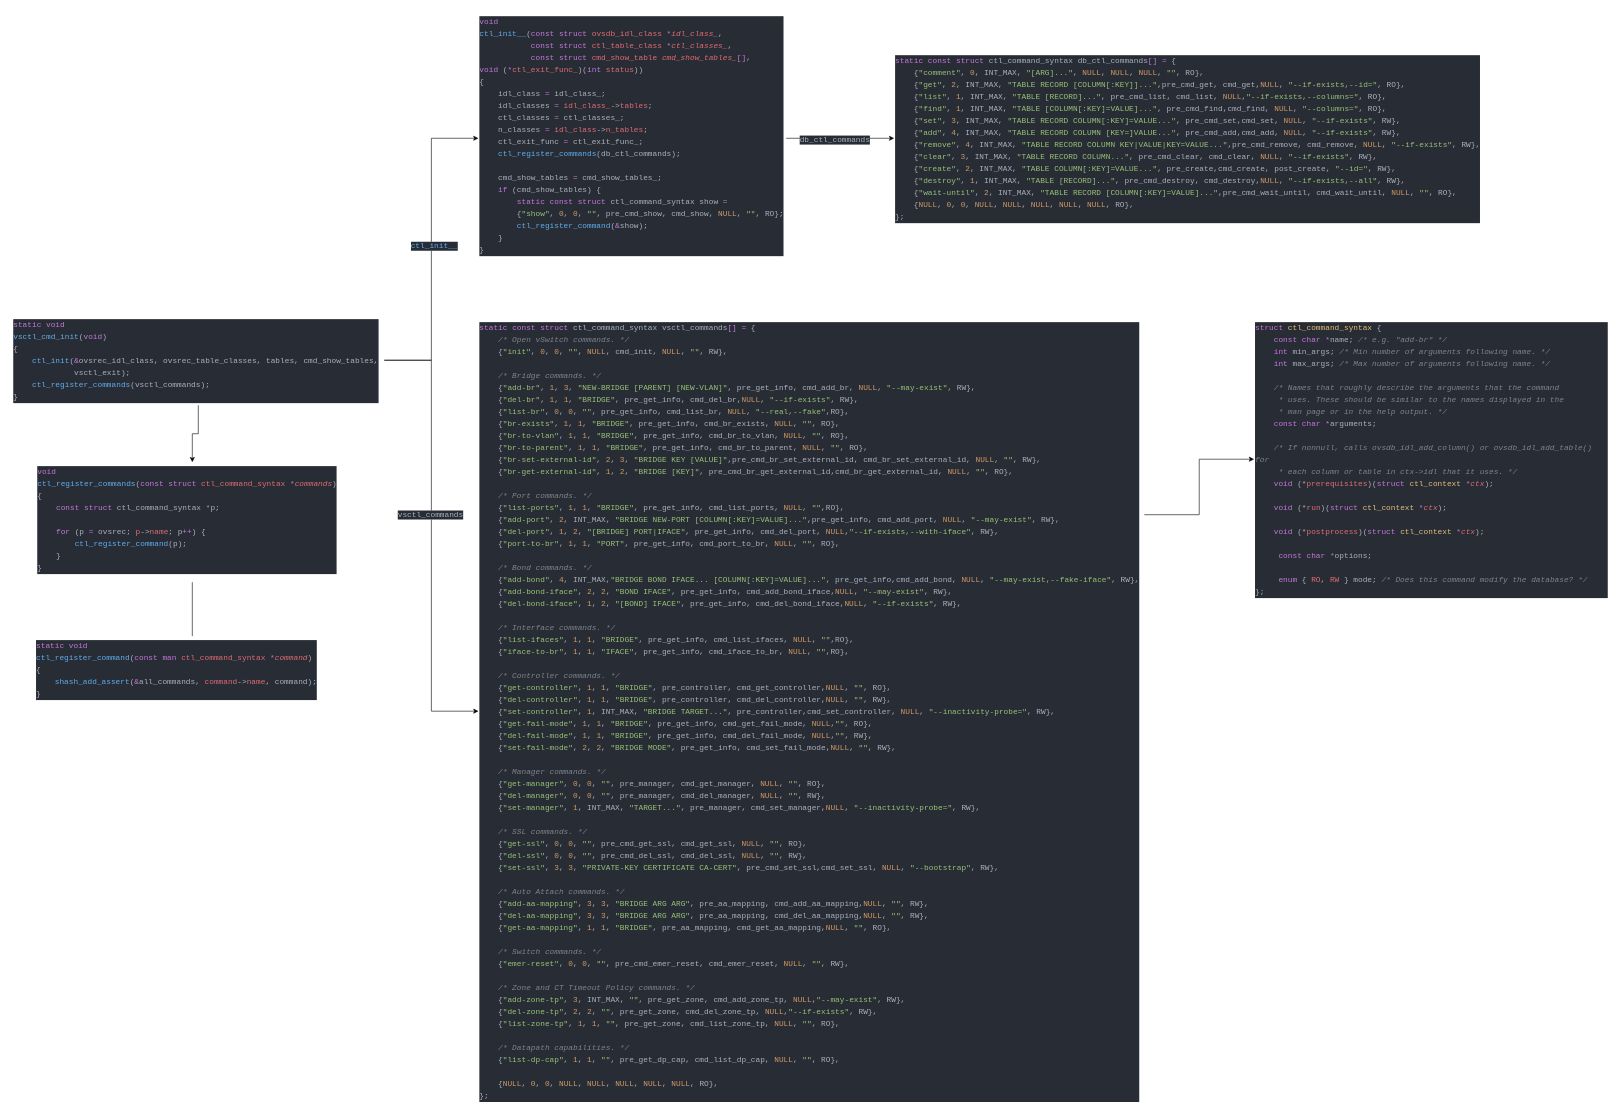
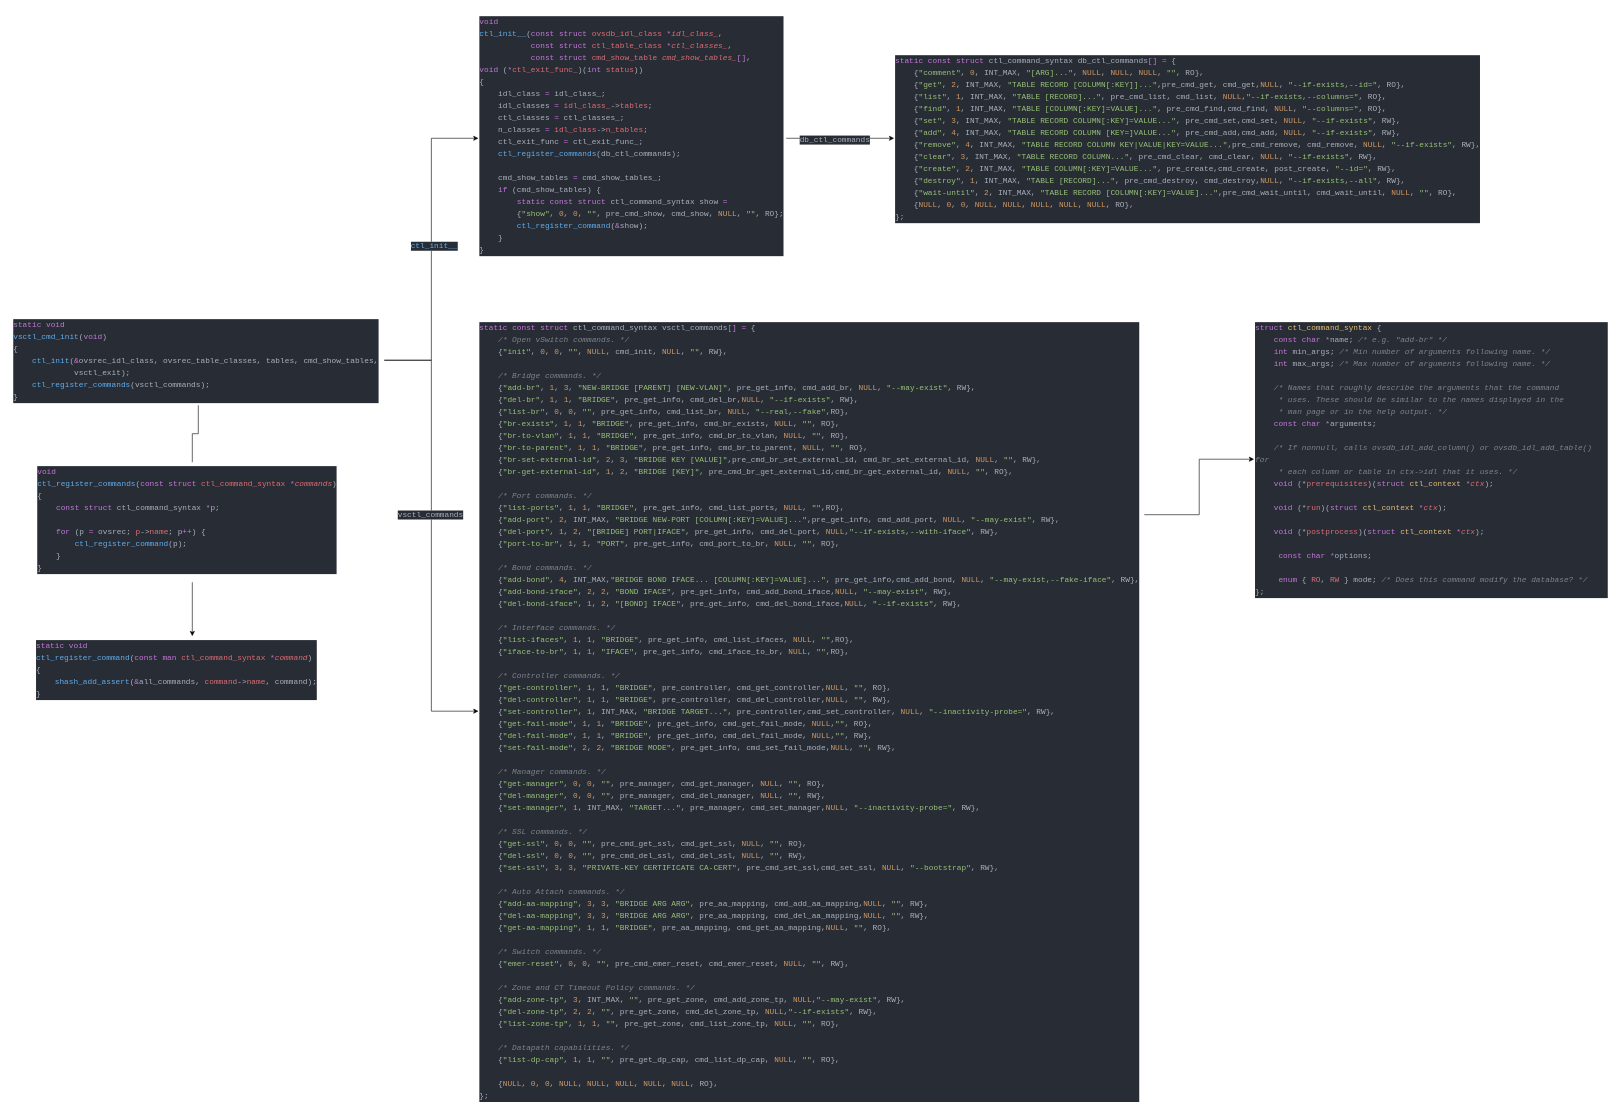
edge "static void vsctl_cmd_init(void) { ctl_init(&ovsrec_idl_class, ovsrec_table_classes, tables, cmd_show_tables, vsctl_exit); ctl_register_commands(vsctl_commands); }" -> "void ctl_register_commands(const struct ctl_command_syntax *commands) { const struct ctl_command_syntax *p; for (p = ovsrec; p->name; p++) { ctl_register_command(p); } }": arrowhead classic -> none
edge "void ctl_register_commands(const struct ctl_command_syntax *commands) { const struct ctl_command_syntax *p; for (p = ovsrec; p->name; p++) { ctl_register_command(p); } }" -- "static void ctl_register_command(const man ctl_command_syntax *command) { shash_add_assert(&all_commands, command->name, command); }": arrowhead none -> classic
